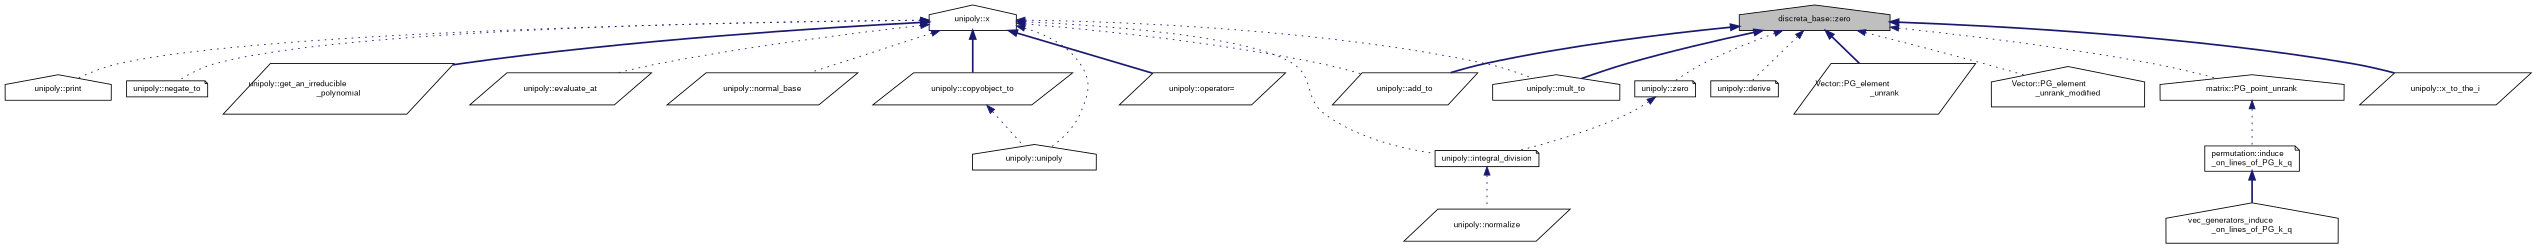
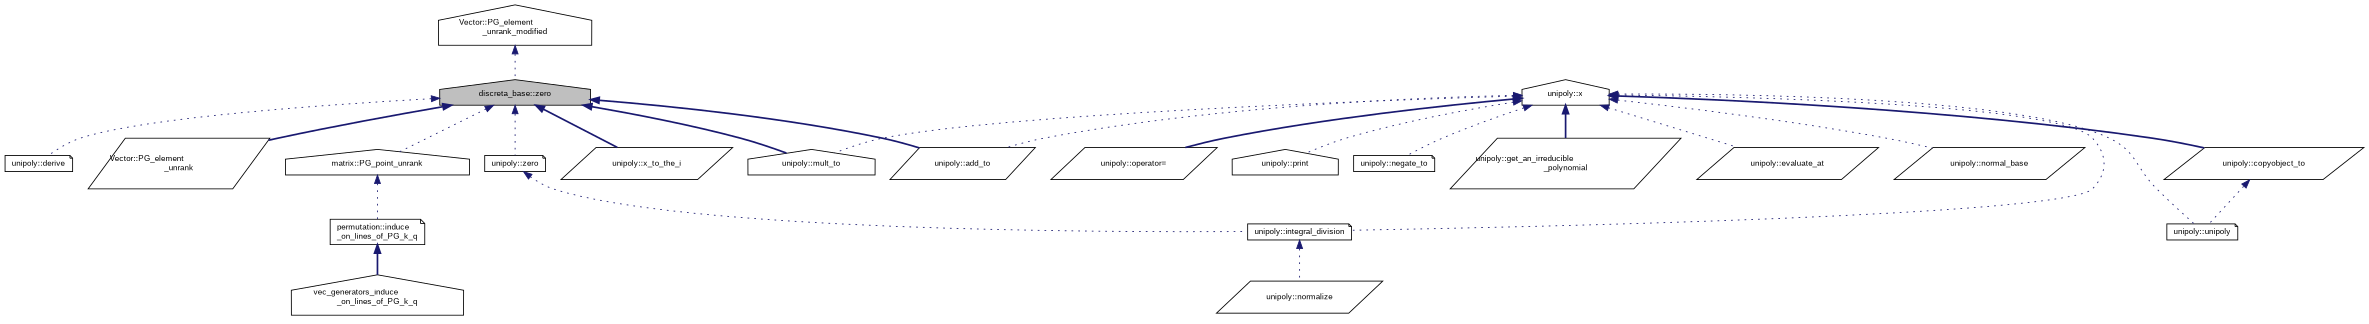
edge "Vector::PG_element _unrank_modified" -> "discreta_base::zero": reversed
node "unipoly::unipoly": shape house -> note
